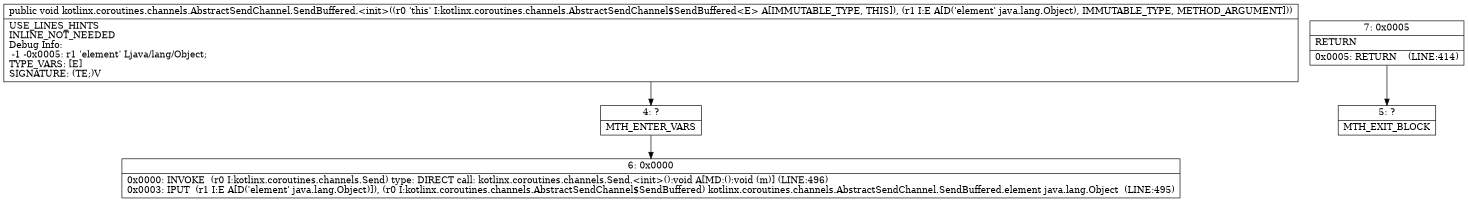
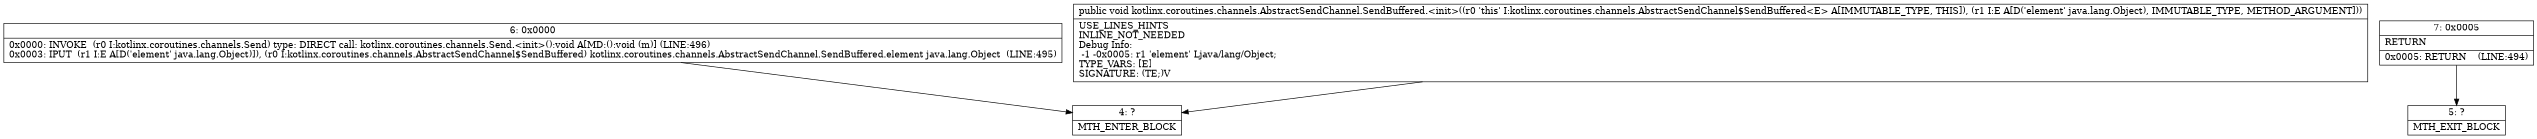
node "7: 0x0005": text "0x0005: RETURN    (LINE:414)" -> "0x0005: RETURN    (LINE:494)"
node "4: ?": text "MTH_ENTER_VARS" -> "MTH_ENTER_BLOCK"
edge "4: ?" -> "6: 0x0000": reversed
